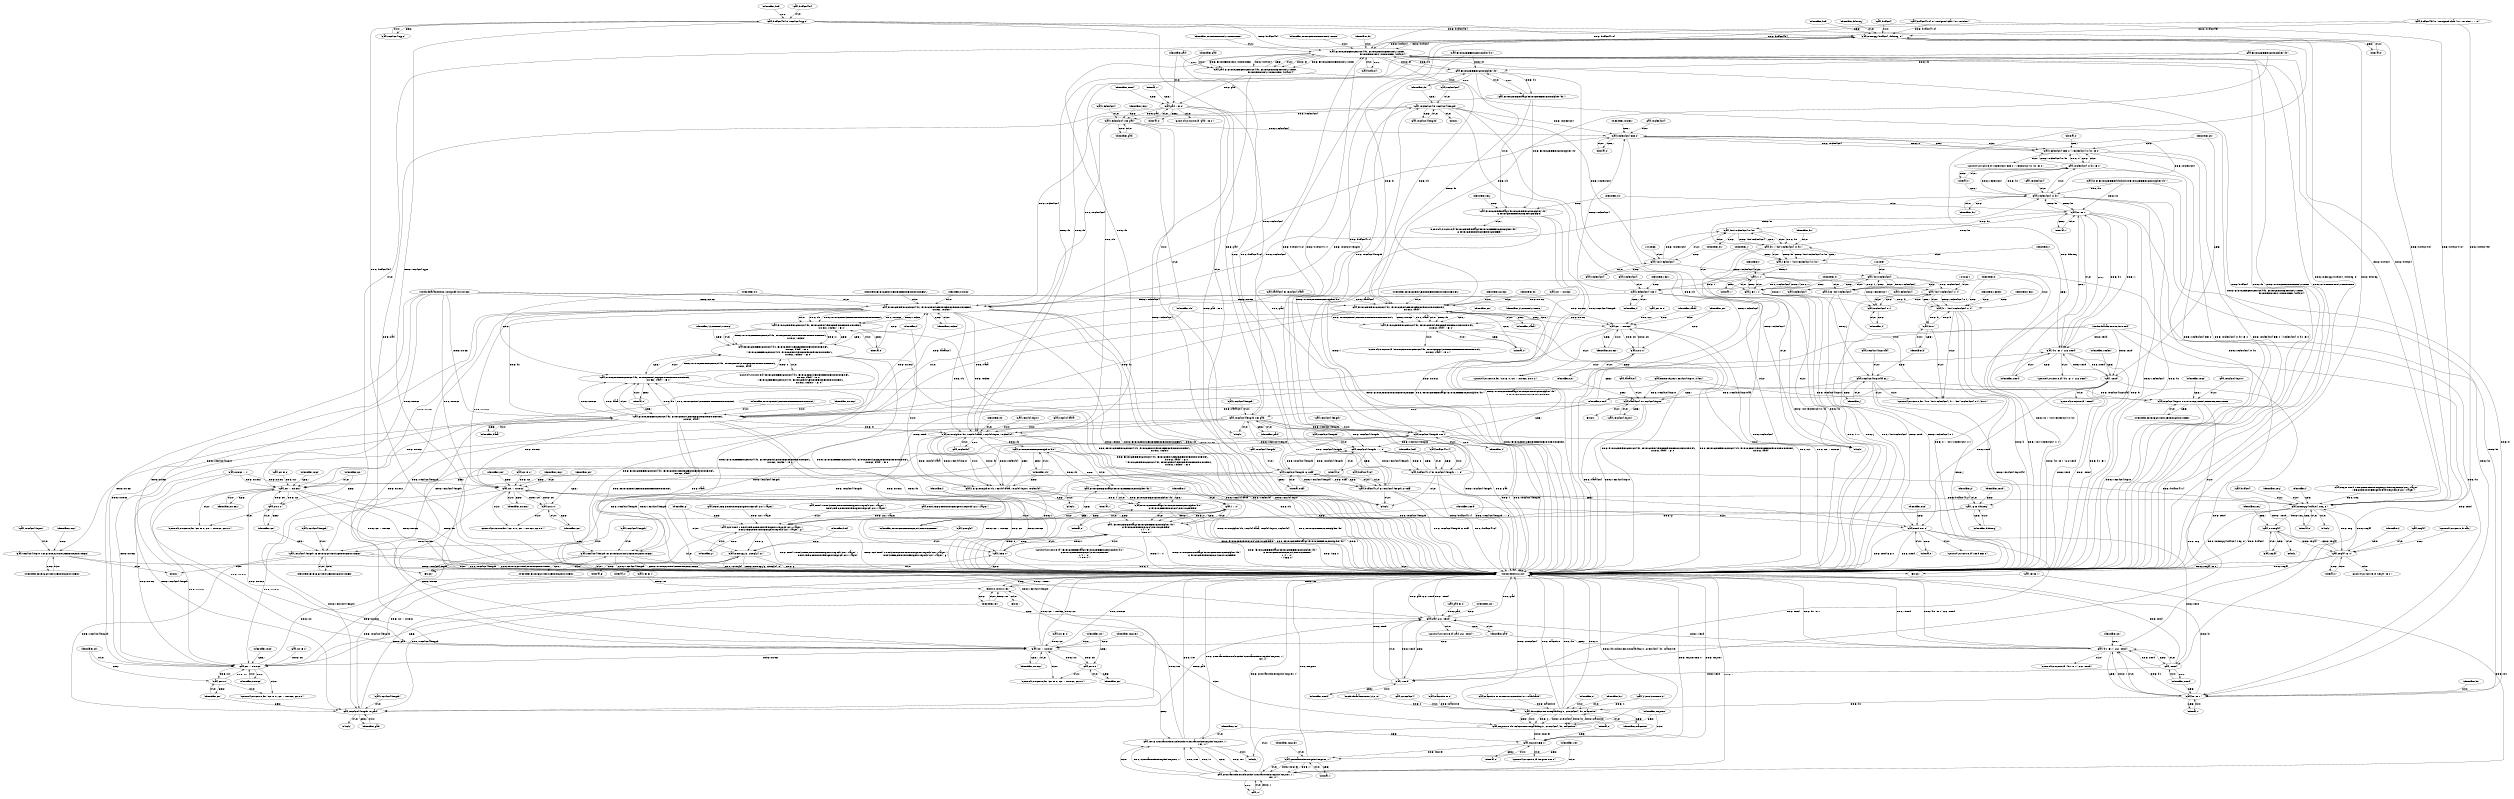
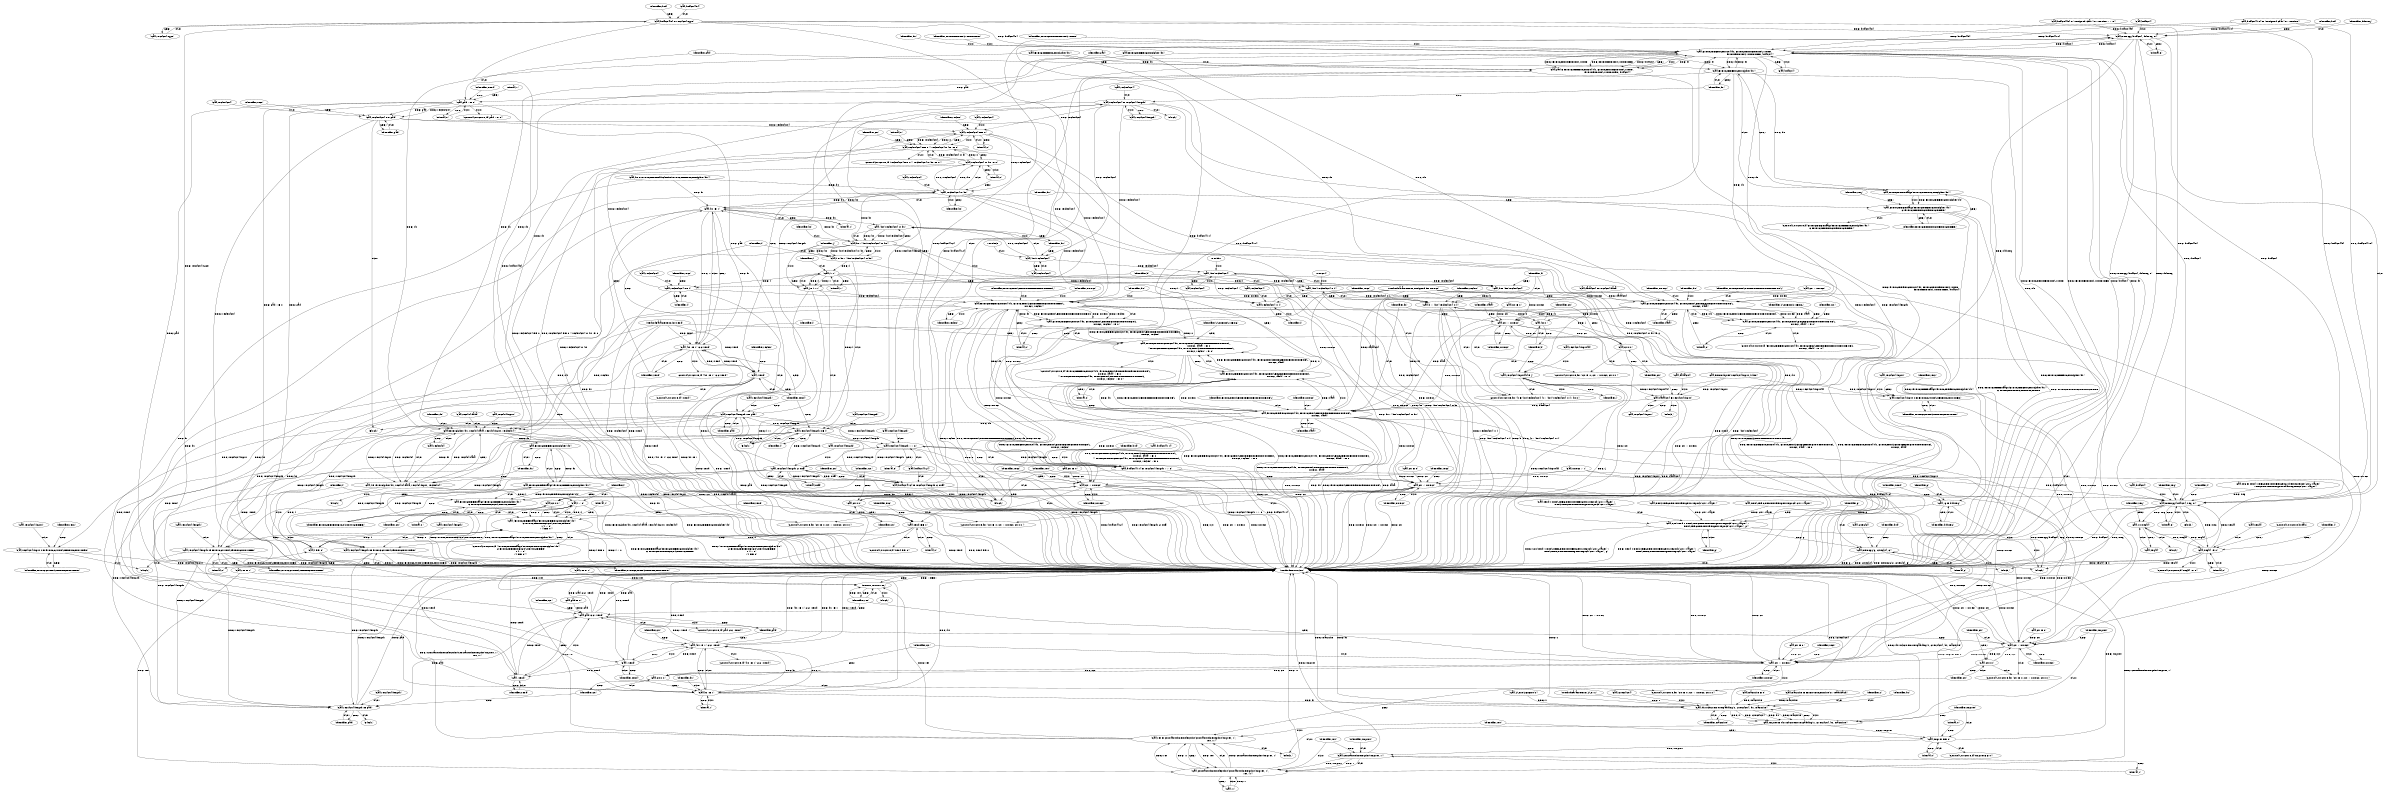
node "(Identifier,EVP_CIPH_FLAG_AEAD_CIPHER)": added
